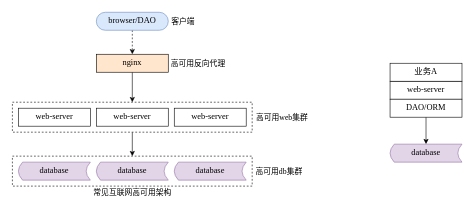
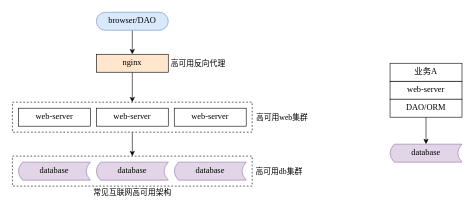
node "客户端": removed
edge "browser/DAO" -> "nginx": style dashed -> solid
